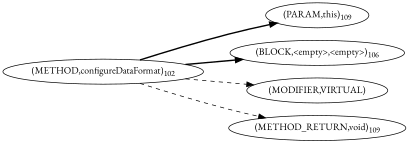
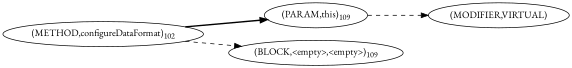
node "(BLOCK,<empty>,<empty>)": text "106" -> "109"
edge "(METHOD,configureDataFormat)" -> "(BLOCK,<empty>,<empty>)": style bold -> dashed
edge "(METHOD,configureDataFormat)" -> "(MODIFIER,VIRTUAL)": now "(PARAM,this)" -> "(MODIFIER,VIRTUAL)"
node "(METHOD_RETURN,void)": removed
